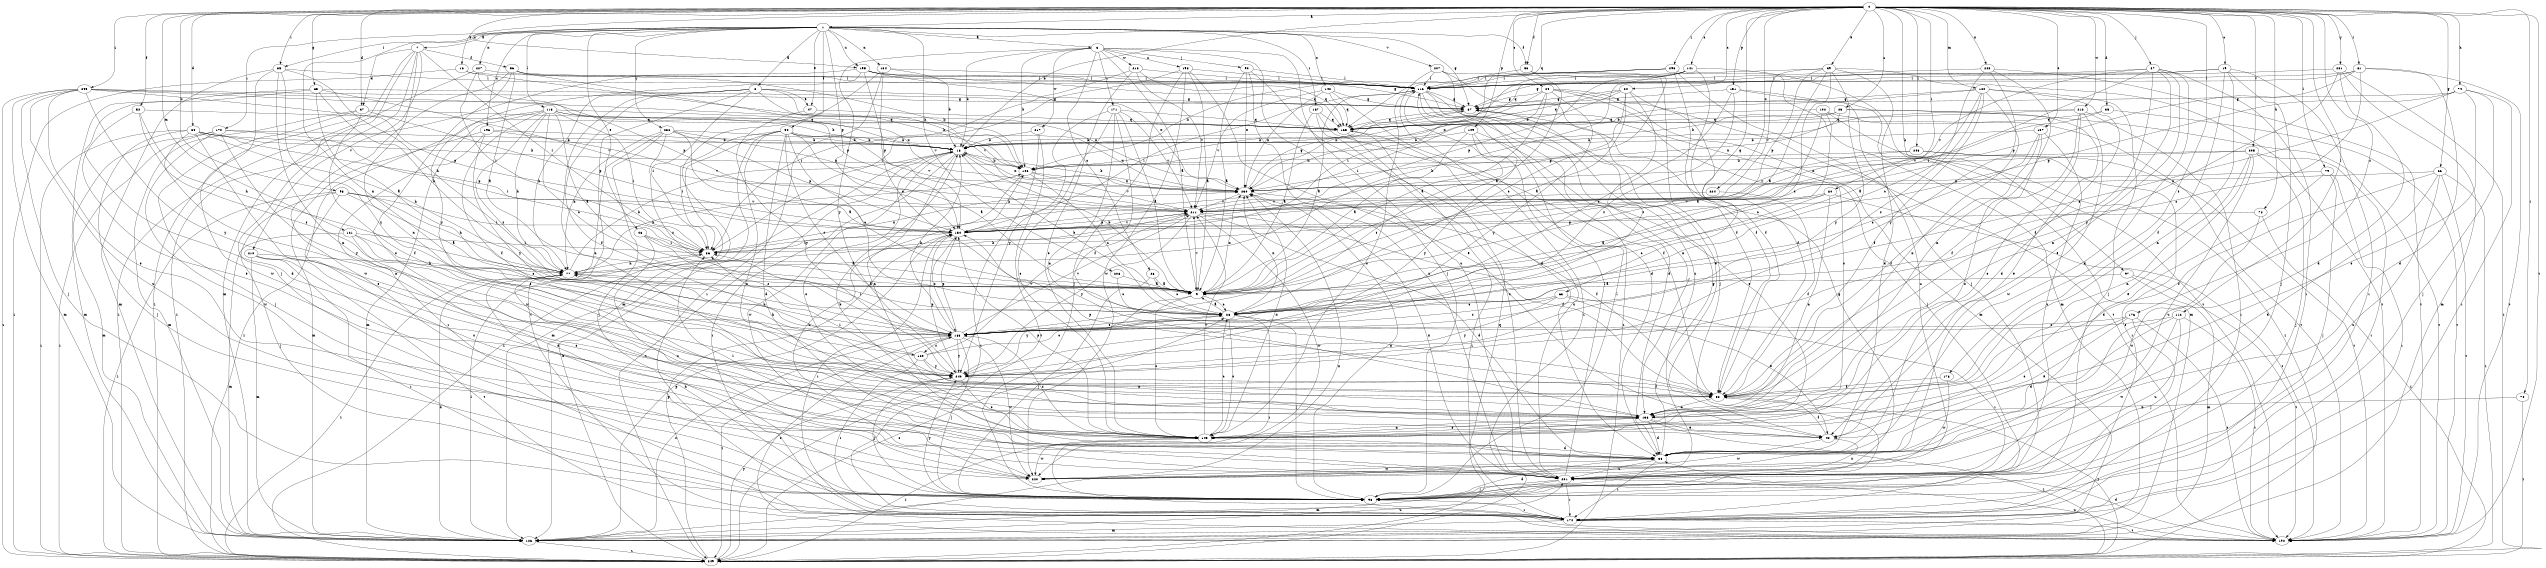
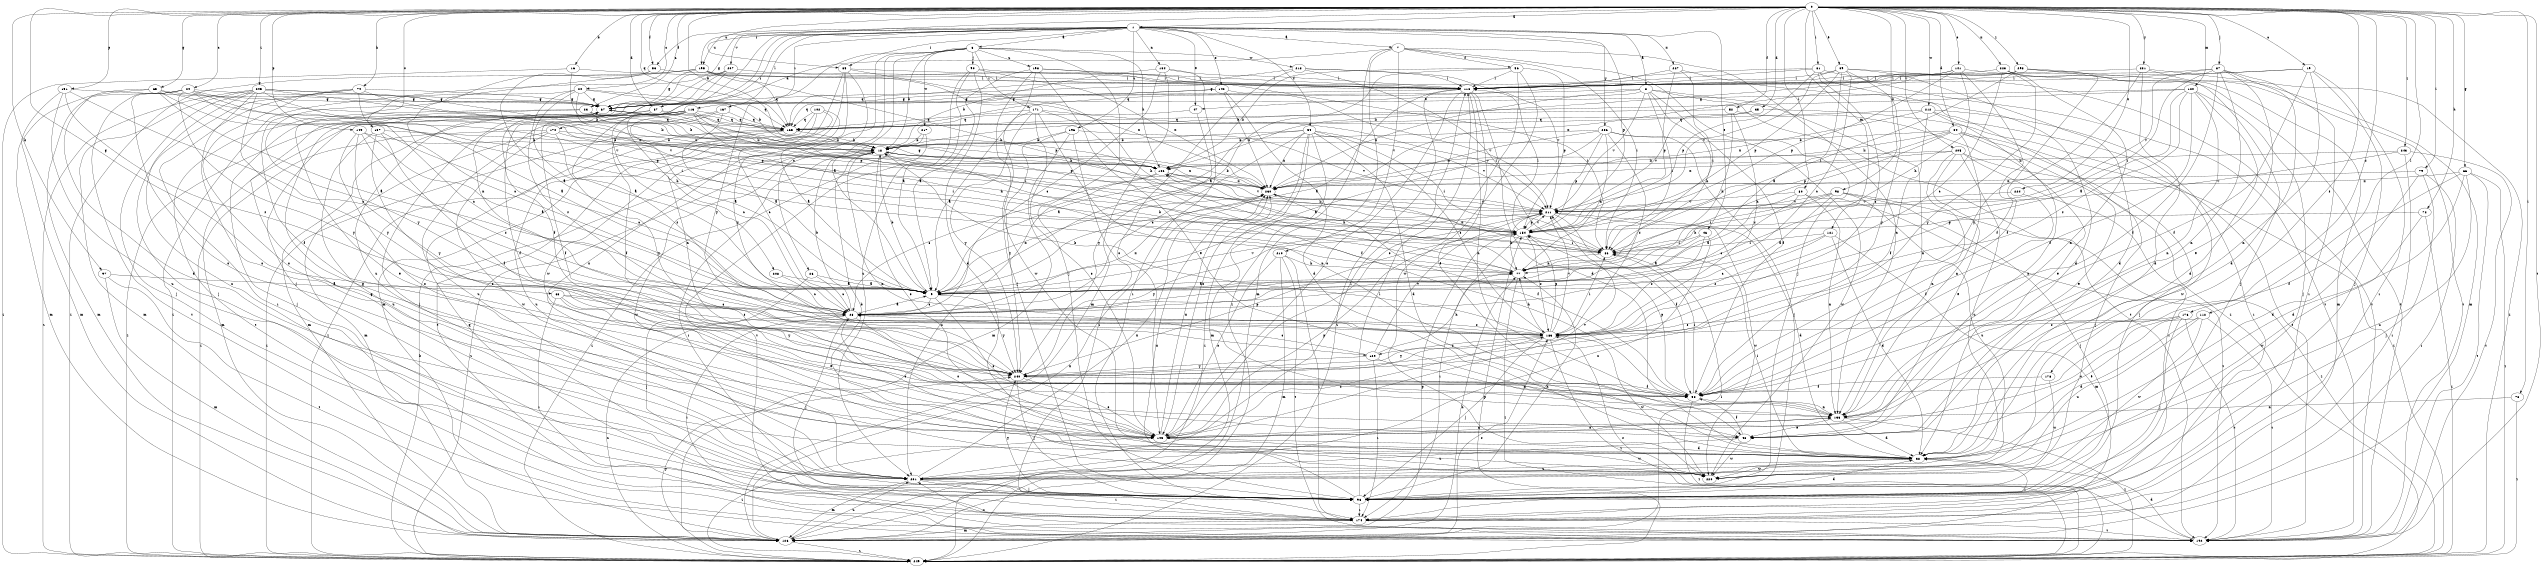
edge "113" -> "18": removed, label "b"
